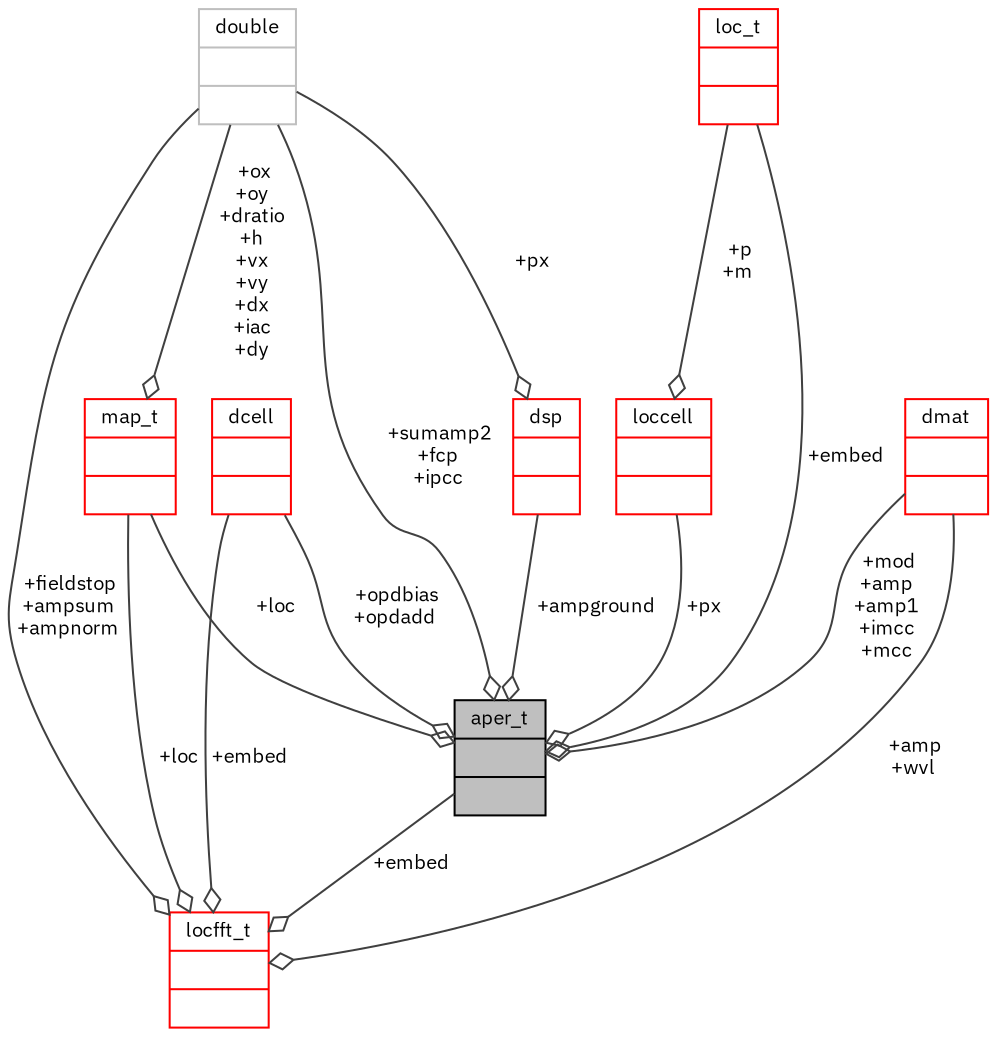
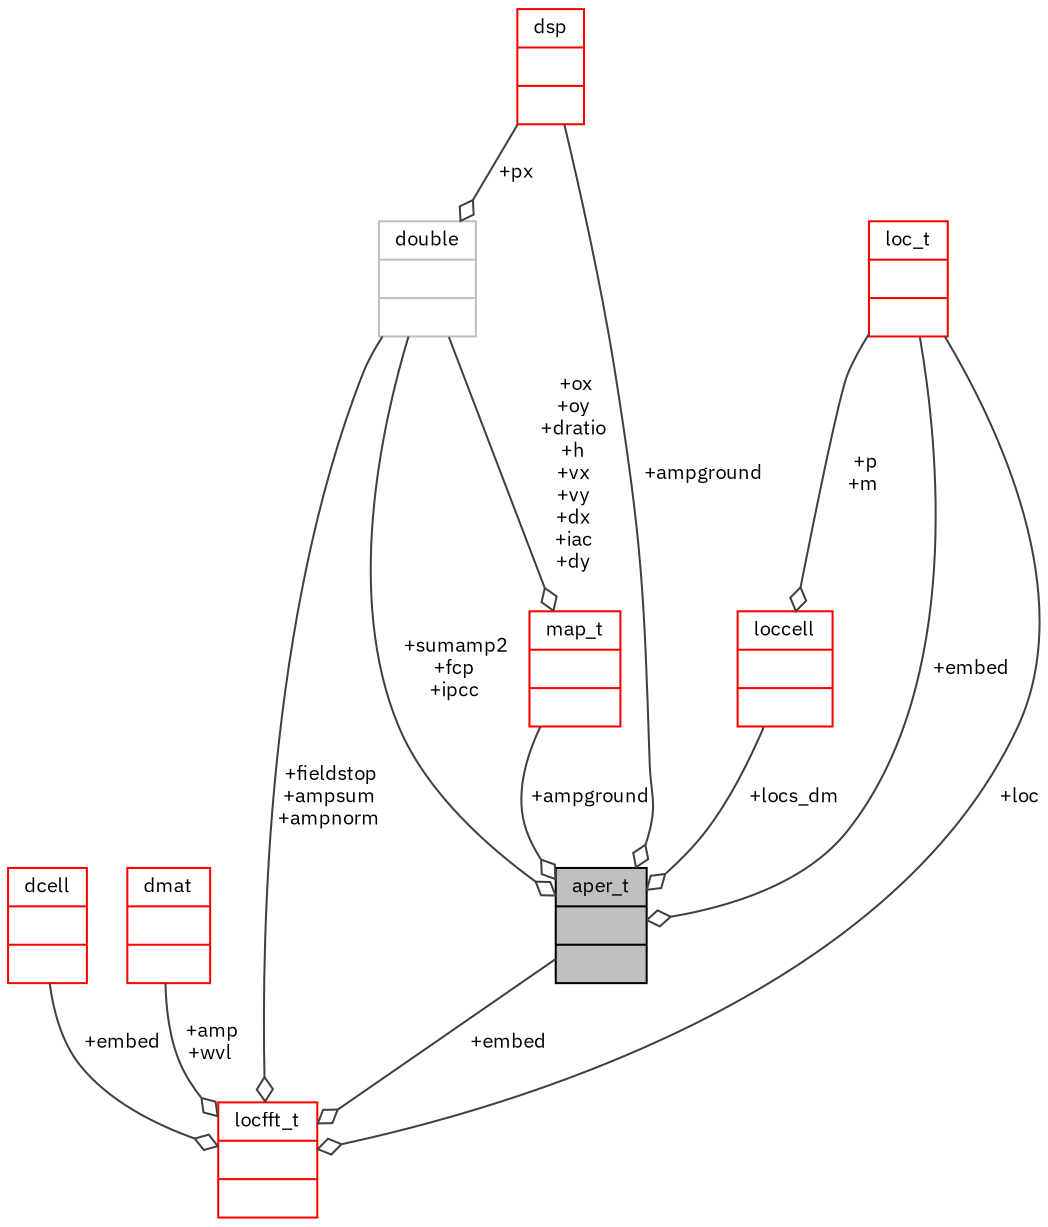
edge "double" -> "dsp": reversed
edge "map_t" -> "aper_t": label " +loc" -> " +ampground"
edge "loccell" -> "aper_t": label " +px" -> " +locs_dm"
edge "dcell" -> "aper_t": removed, label "+opdbias +opdadd"
edge "dmat" -> "aper_t": removed, label "+mod +amp +amp1 +imcc +mcc"
edge "map_t" -> "locfft_t": now "loc_t" -> "locfft_t"
